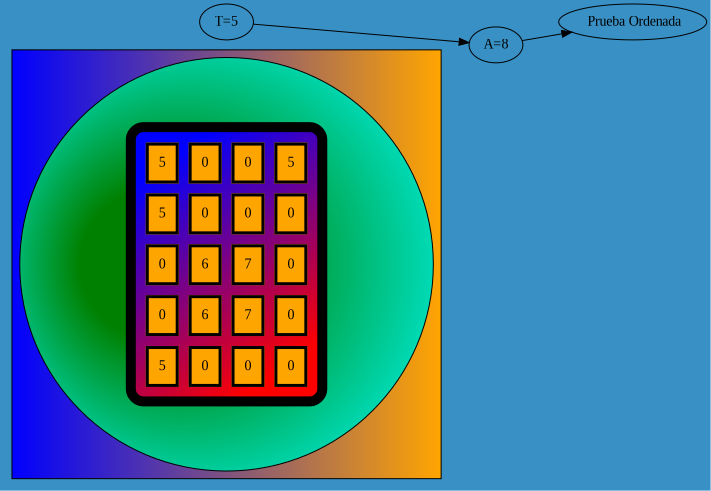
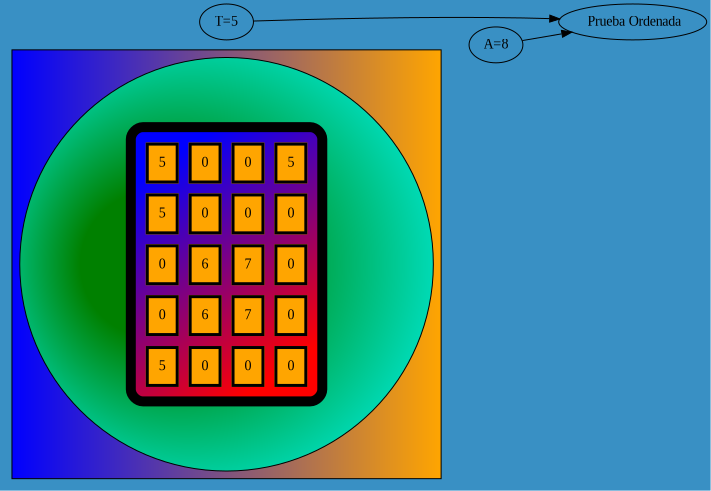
edge "T=5" -> "A=8": now "T=5" -> "Prueba Ordenada"
